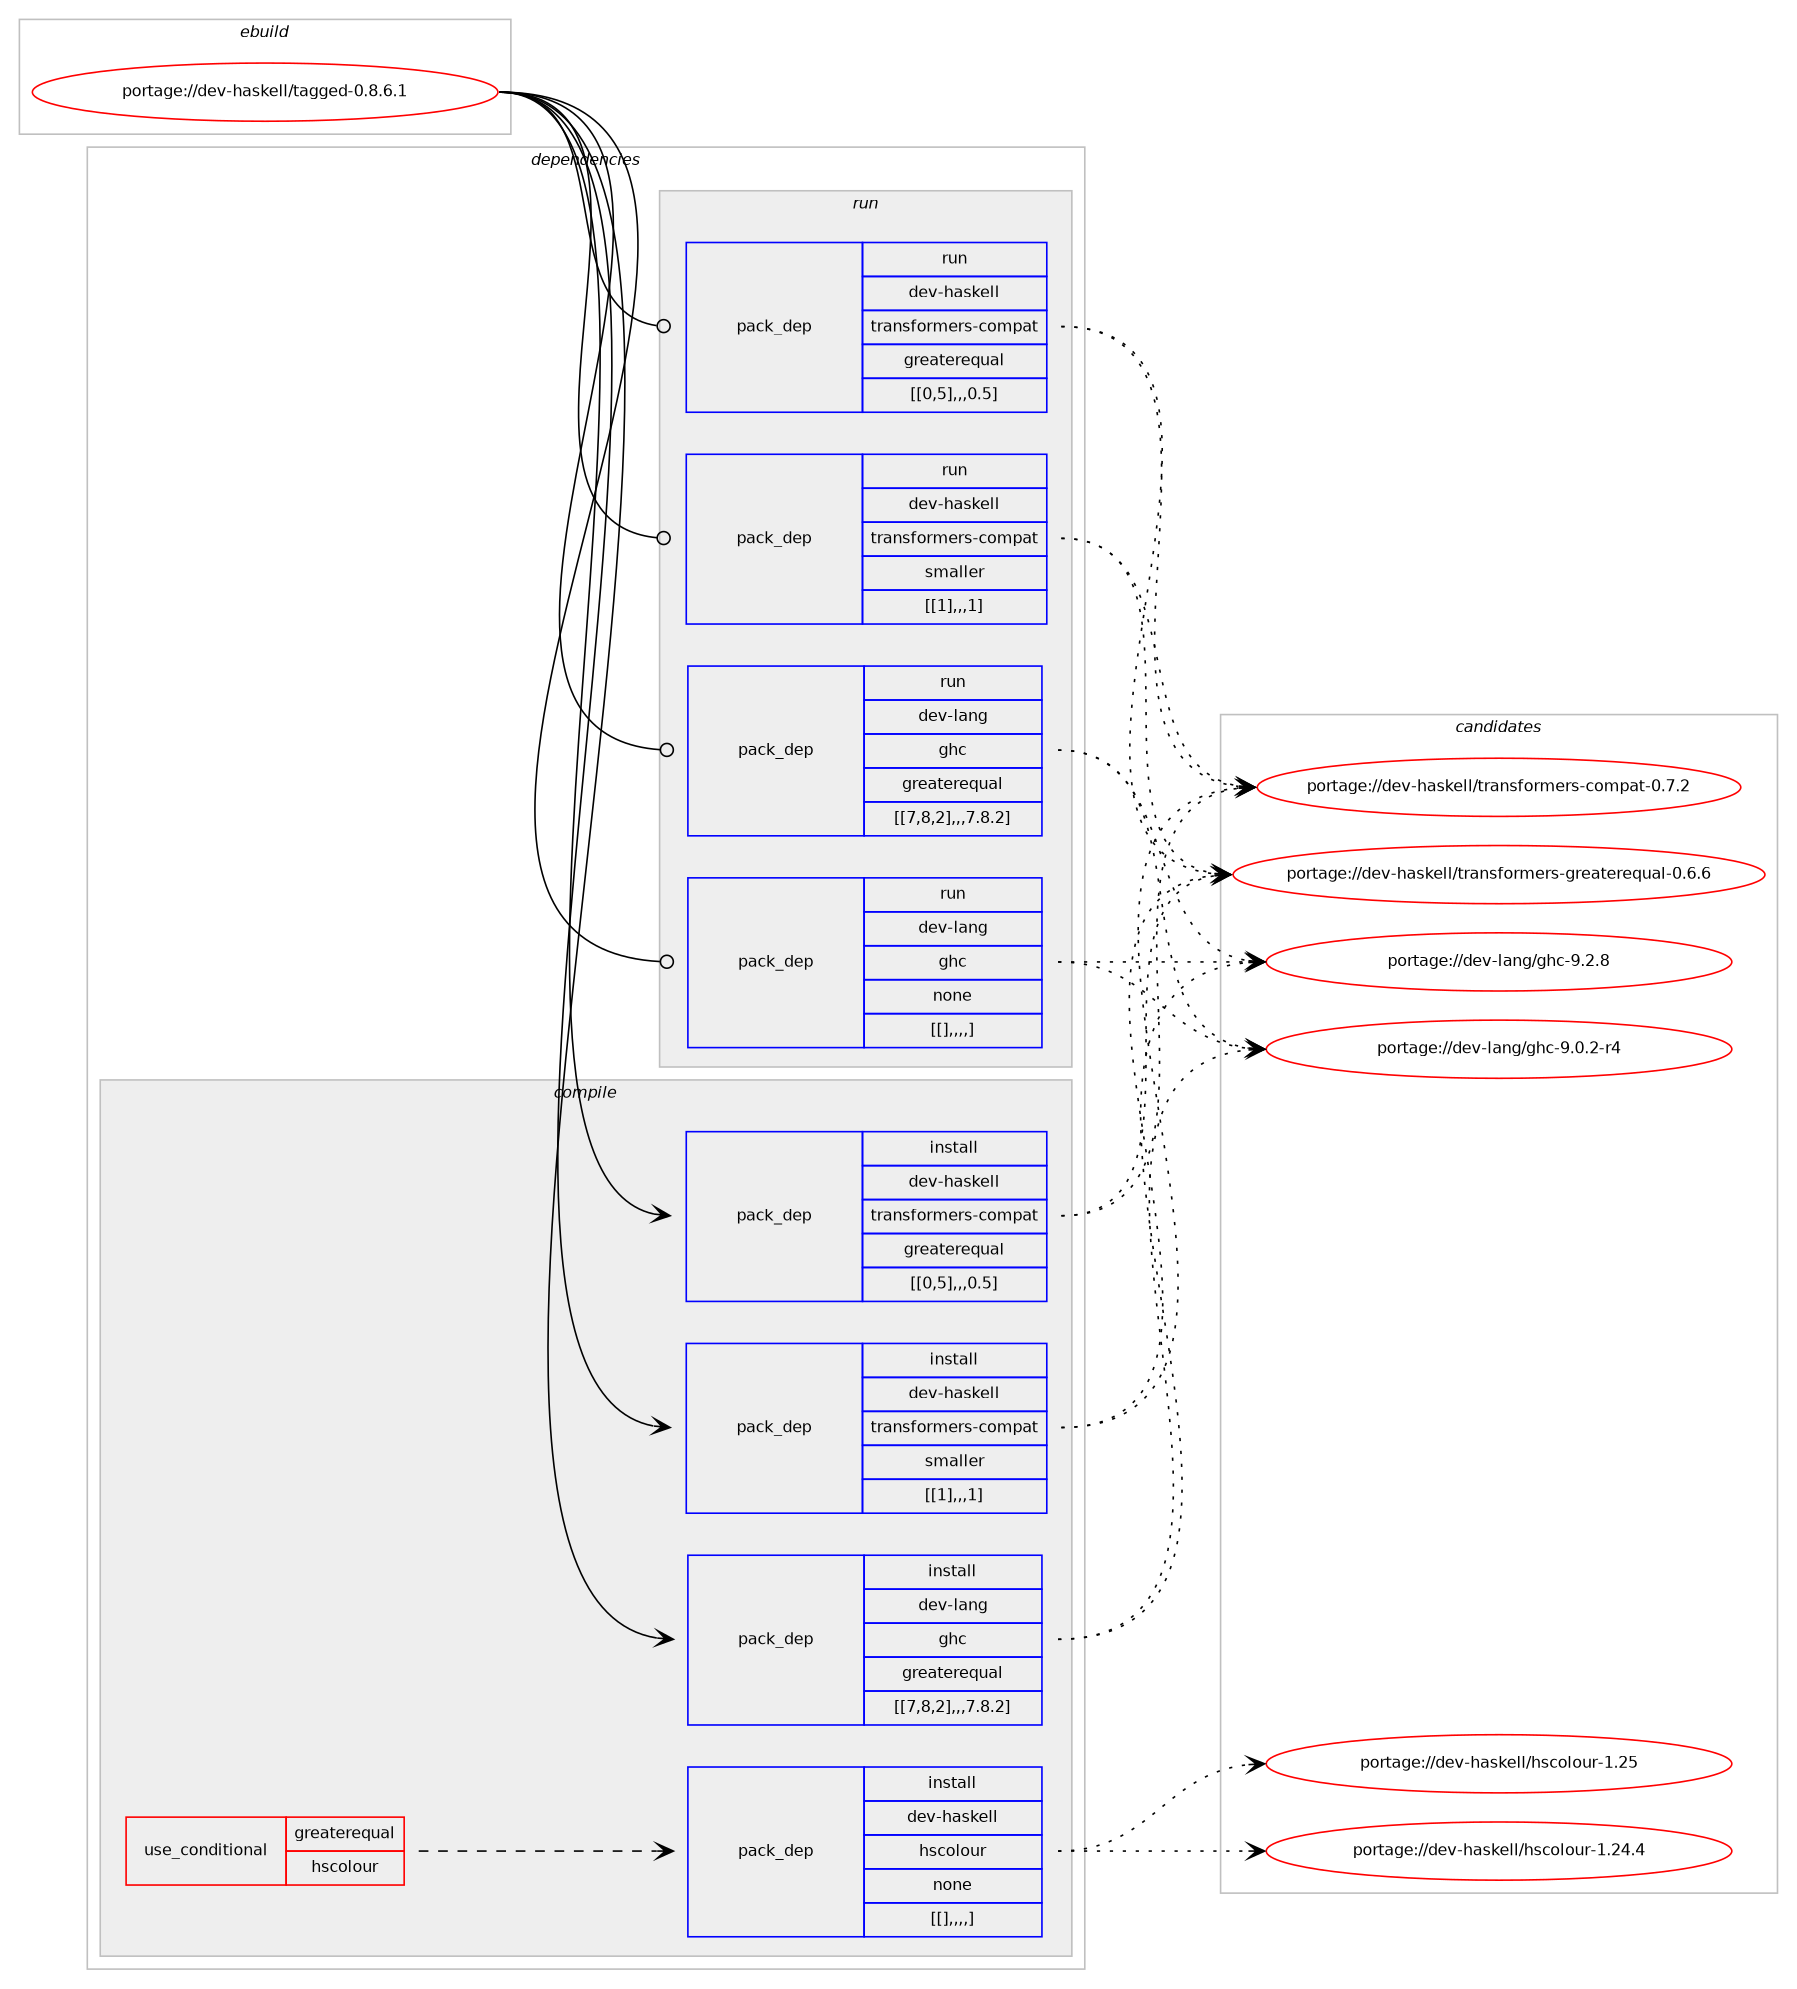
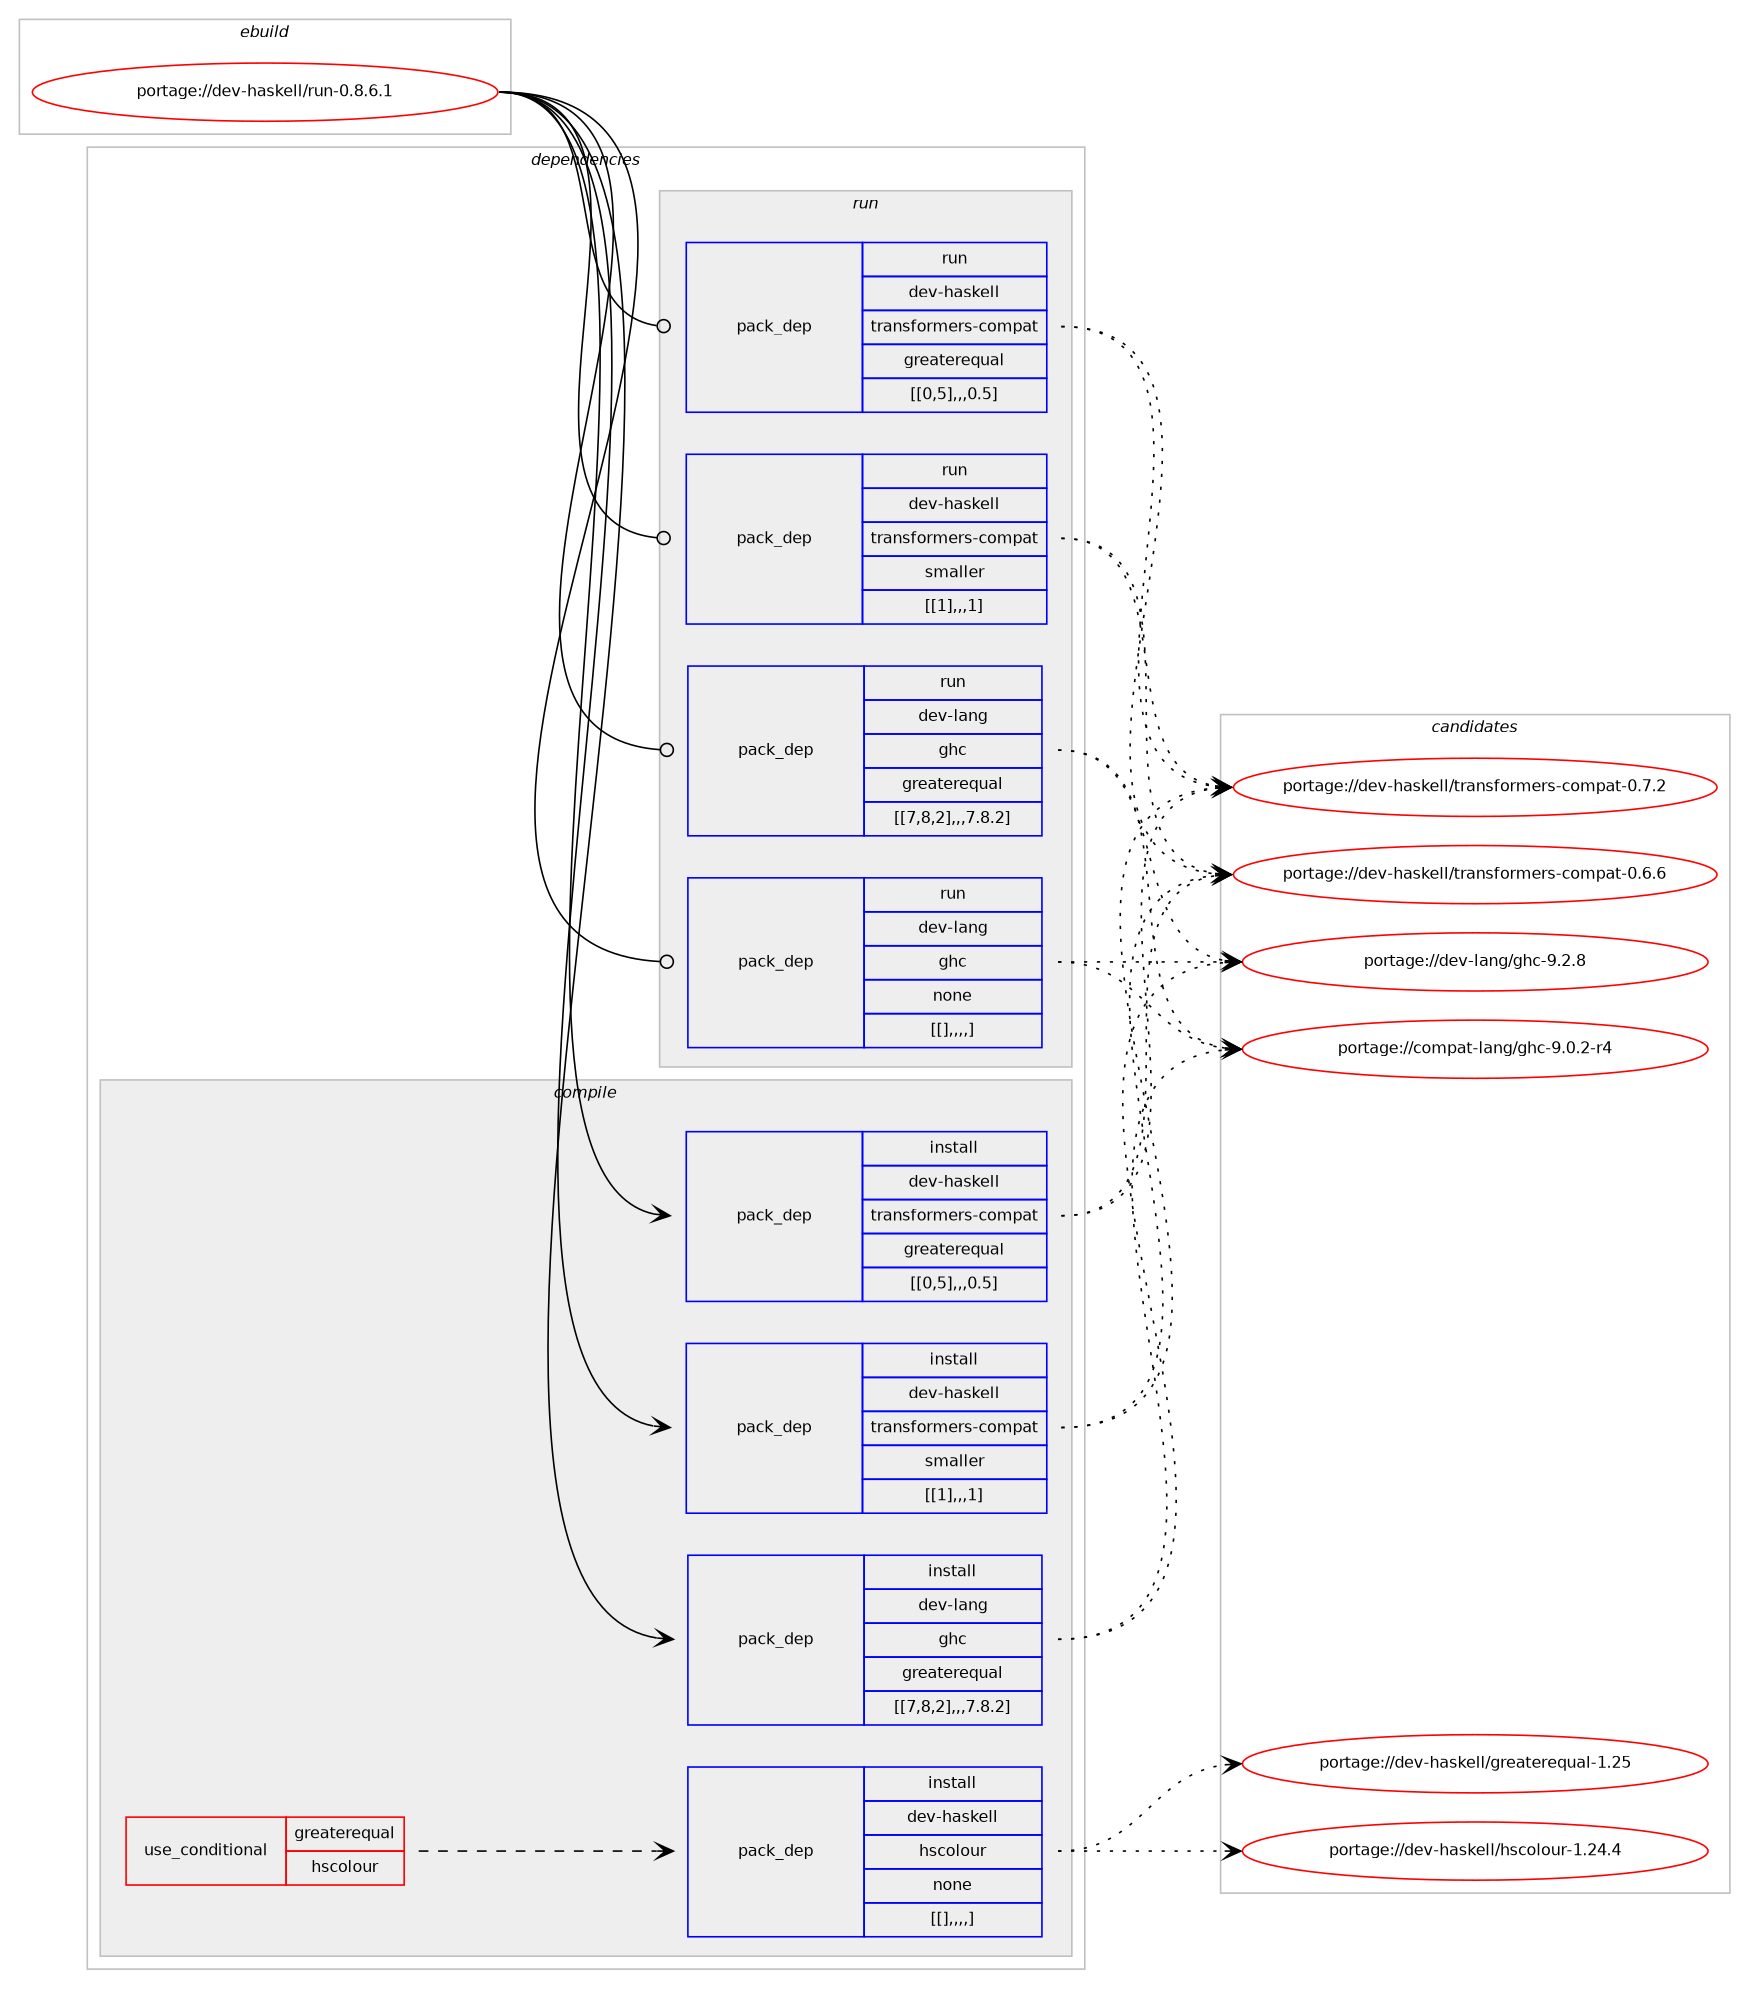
node "portage://dev-haskell/tagged-0.8.6.1": label "portage://dev-haskell/tagged-0.8.6.1" -> "portage://dev-haskell/run-0.8.6.1"
node "portage://dev-haskell/transformers-greaterequal-0.6.6": label "portage://dev-haskell/transformers-greaterequal-0.6.6" -> "portage://dev-haskell/transformers-compat-0.6.6"
node "portage://dev-lang/ghc-9.0.2-r4": label "portage://dev-lang/ghc-9.0.2-r4" -> "portage://compat-lang/ghc-9.0.2-r4"
node "portage://dev-haskell/hscolour-1.25": label "portage://dev-haskell/hscolour-1.25" -> "portage://dev-haskell/greaterequal-1.25"
